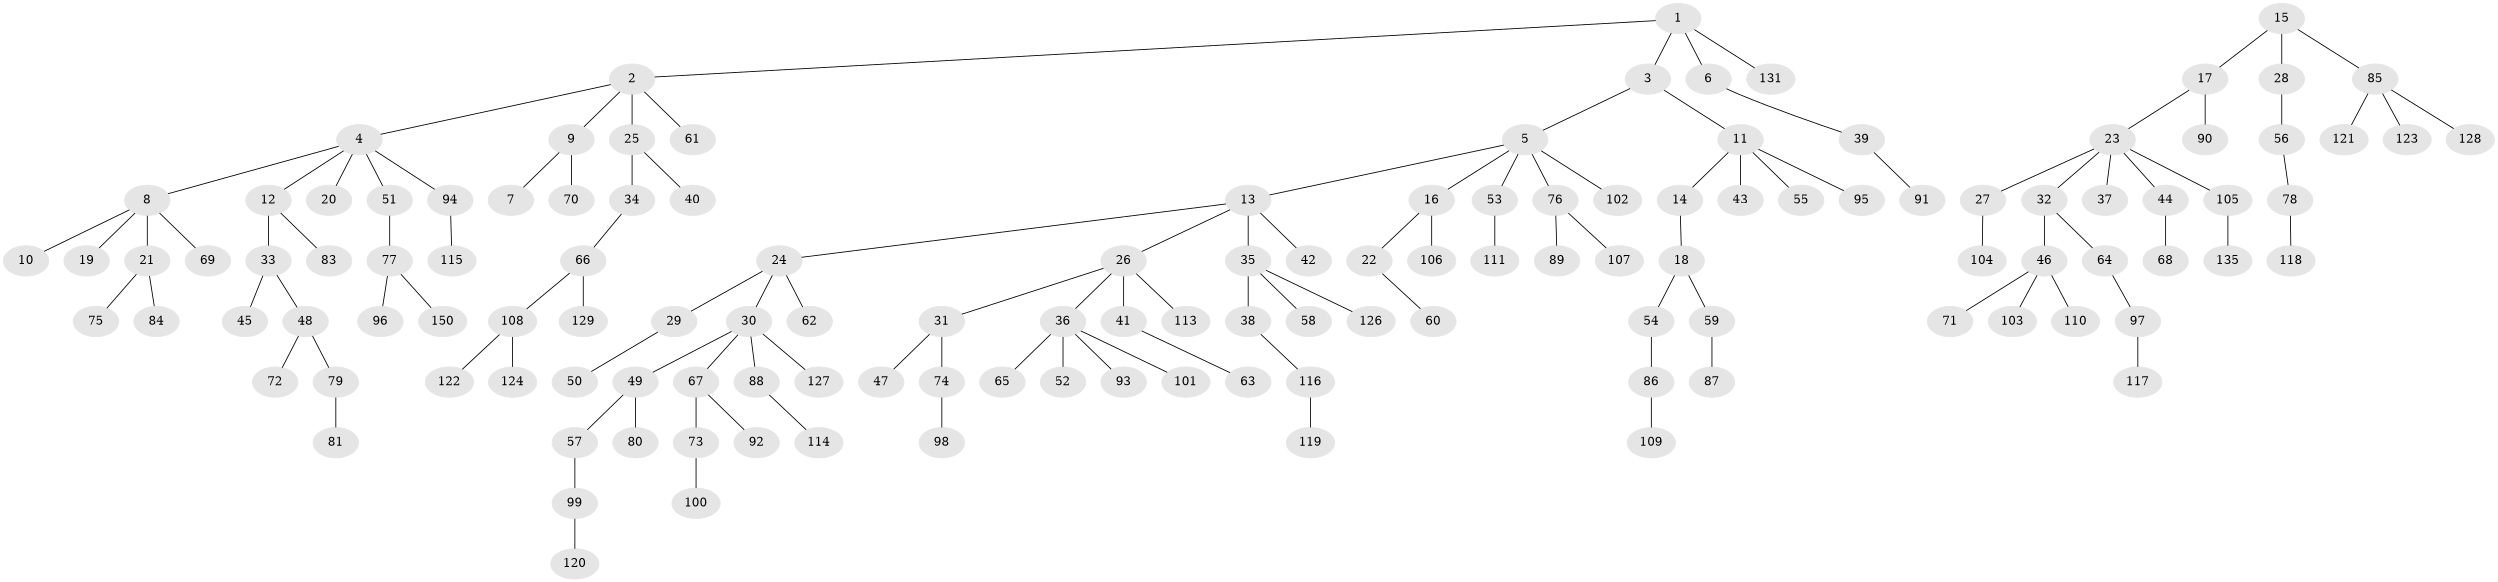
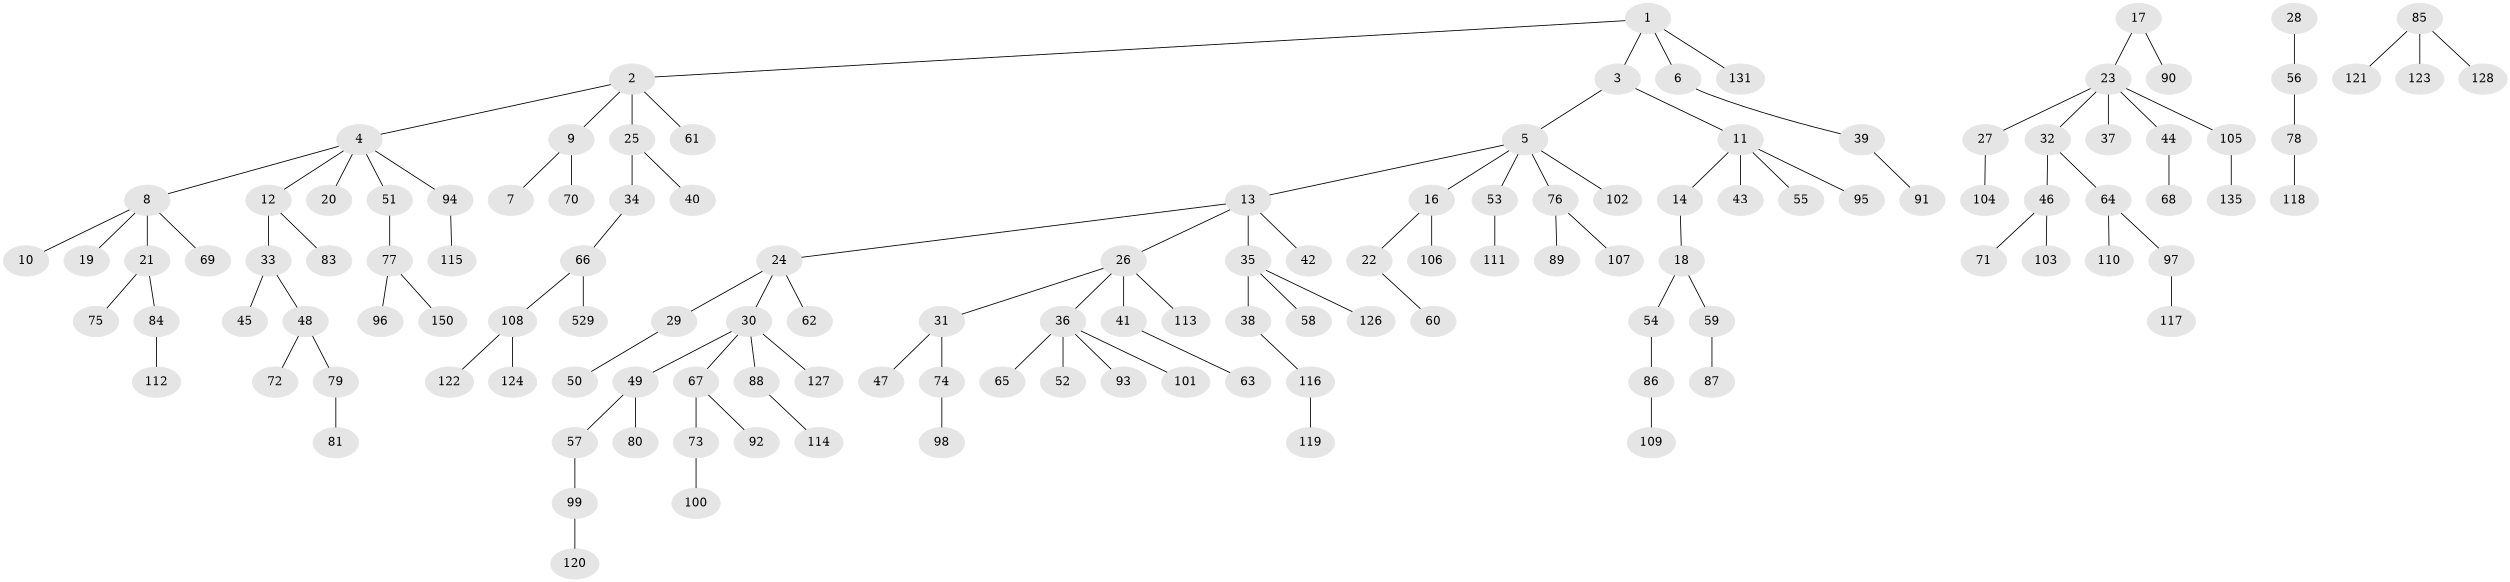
node "15": removed
edge "46" -- "110": now "64" -- "110"
node "129": label "129" -> "529"
node "112": added
